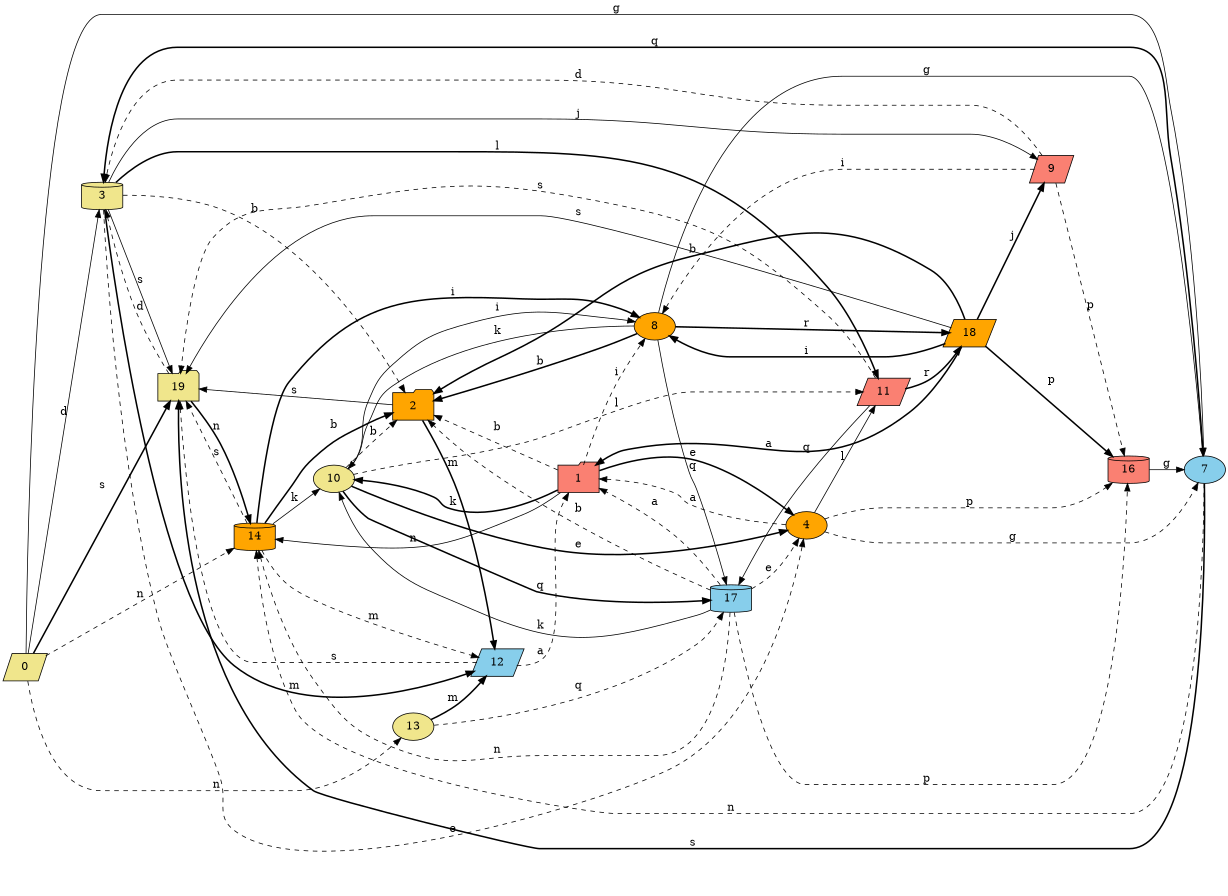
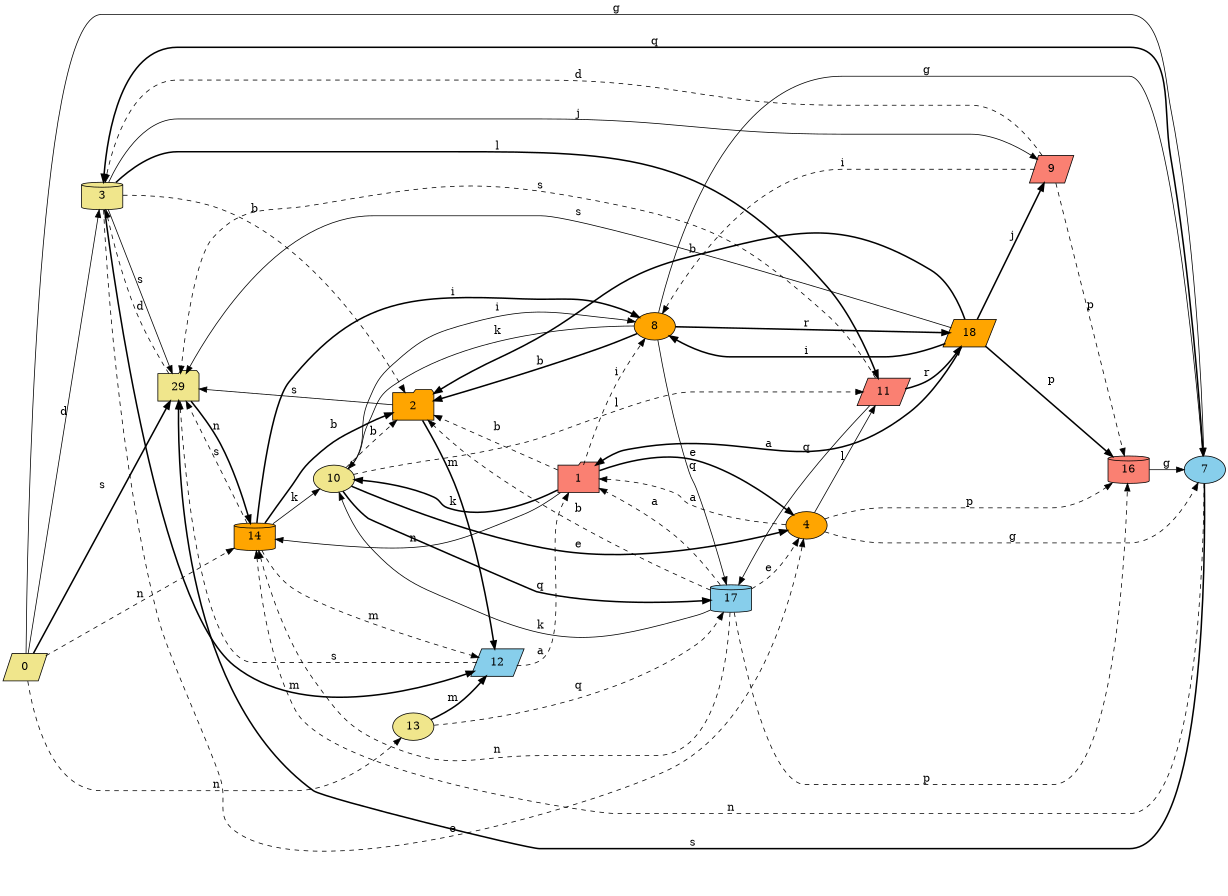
node "19": label "19" -> "29"
